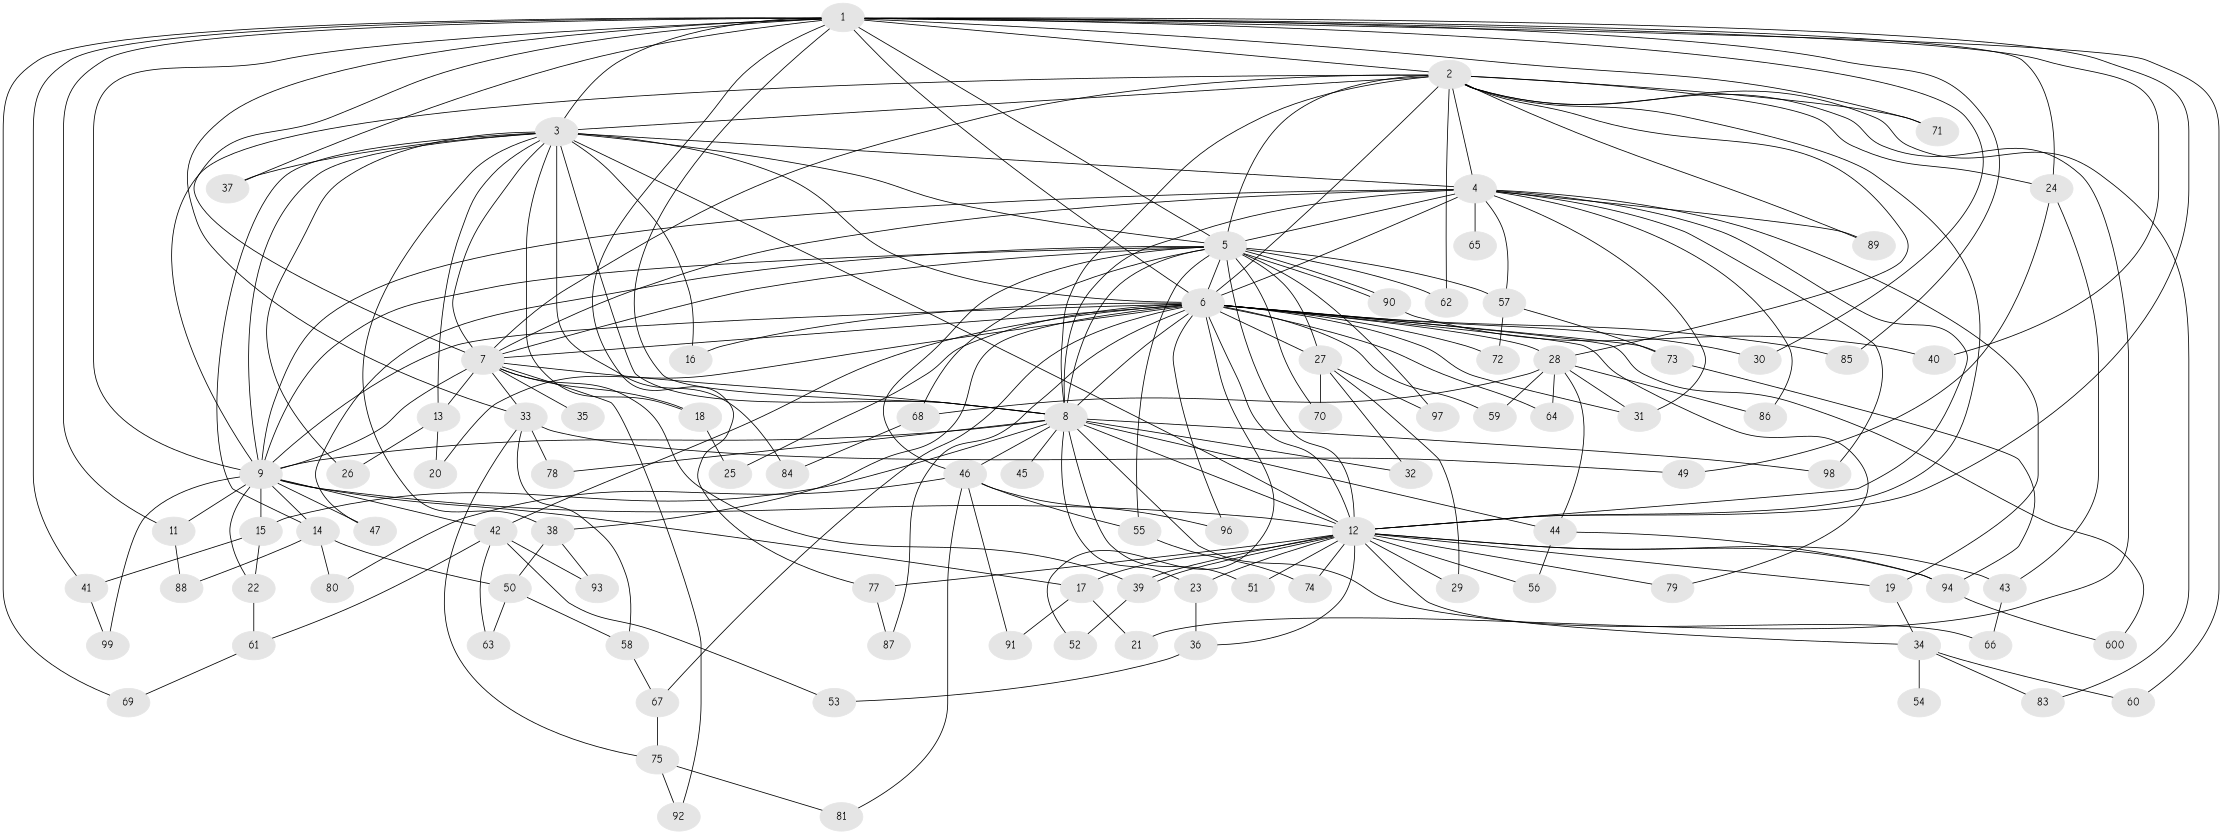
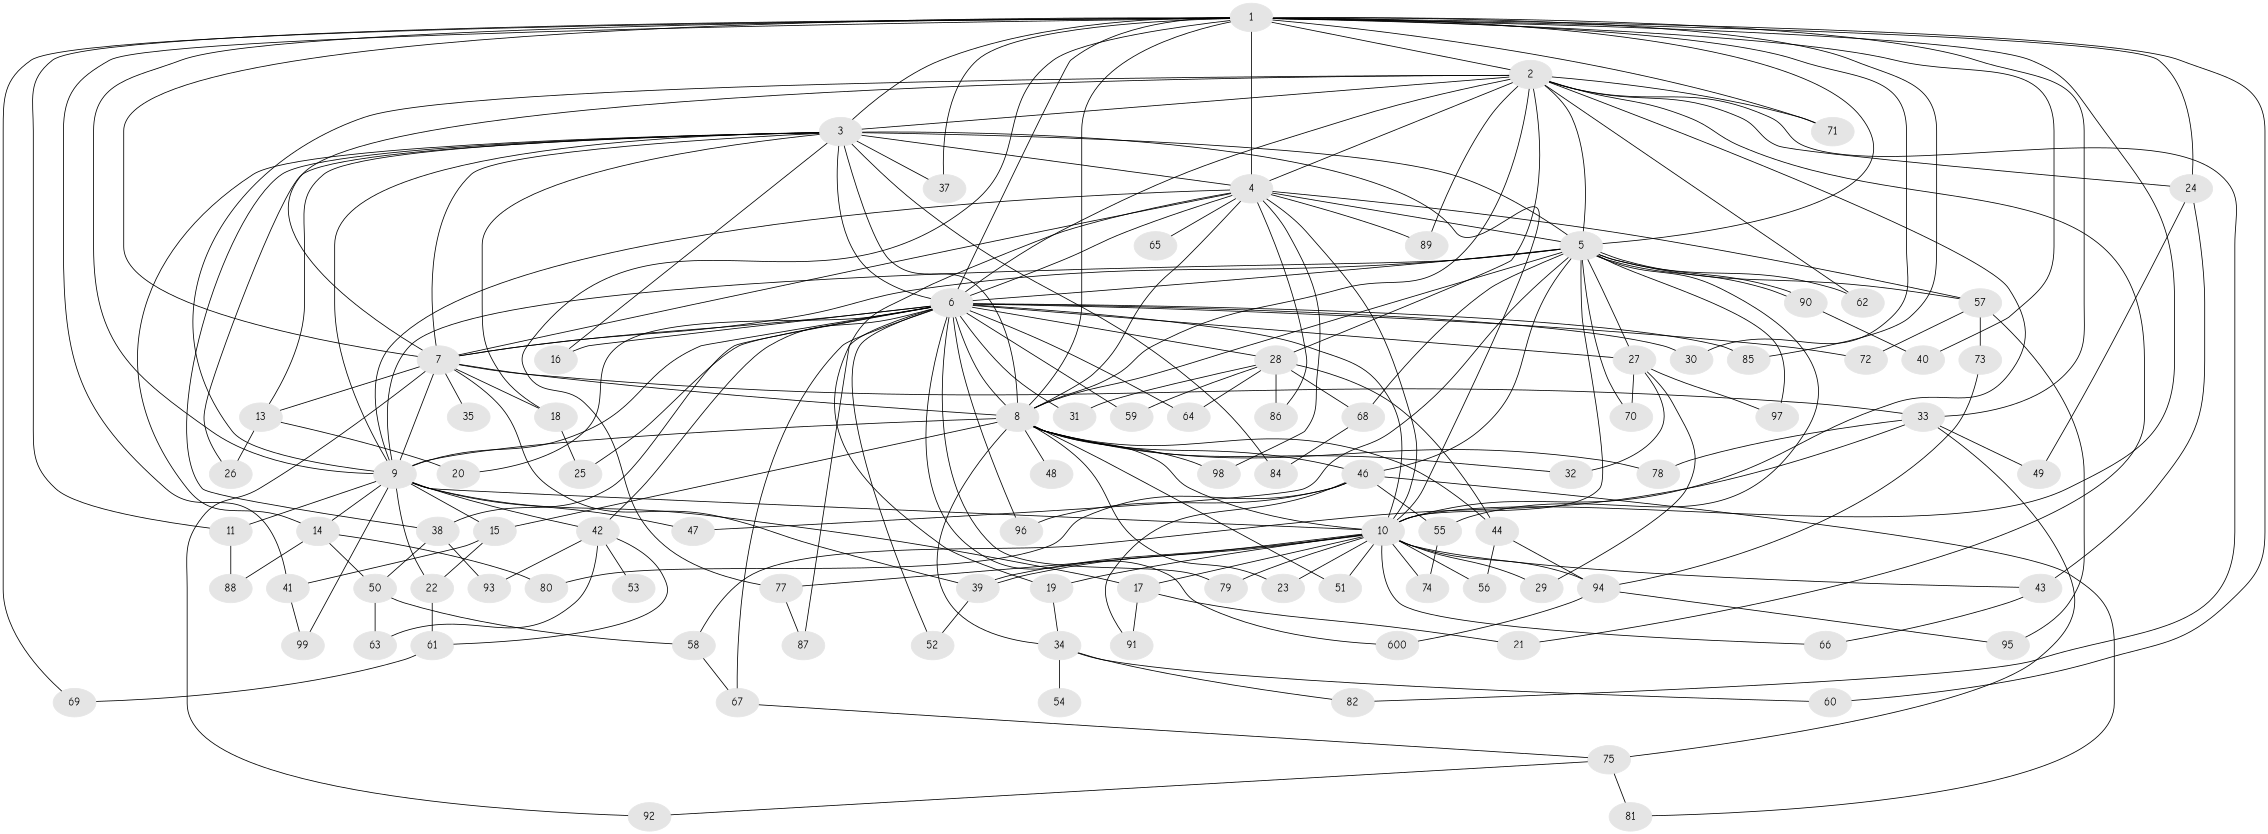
edge "4" -- "31": now "4" -- "1"
edge "6" -- "73": removed
node "45": label "45" -> "48"
node "12": label "12" -> "10"
node "36": removed
node "95": added
node "83": label "83" -> "82"
